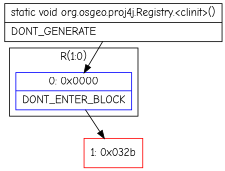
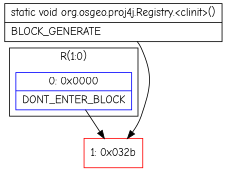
node "static void org.osgeo.proj4j.Registry.<clinit>()": text "DONT_GENERATE" -> "BLOCK_GENERATE"
edge "static void org.osgeo.proj4j.Registry.<clinit>()" -> "0: 0x0000": now "static void org.osgeo.proj4j.Registry.<clinit>()" -> "1: 0x032b"
